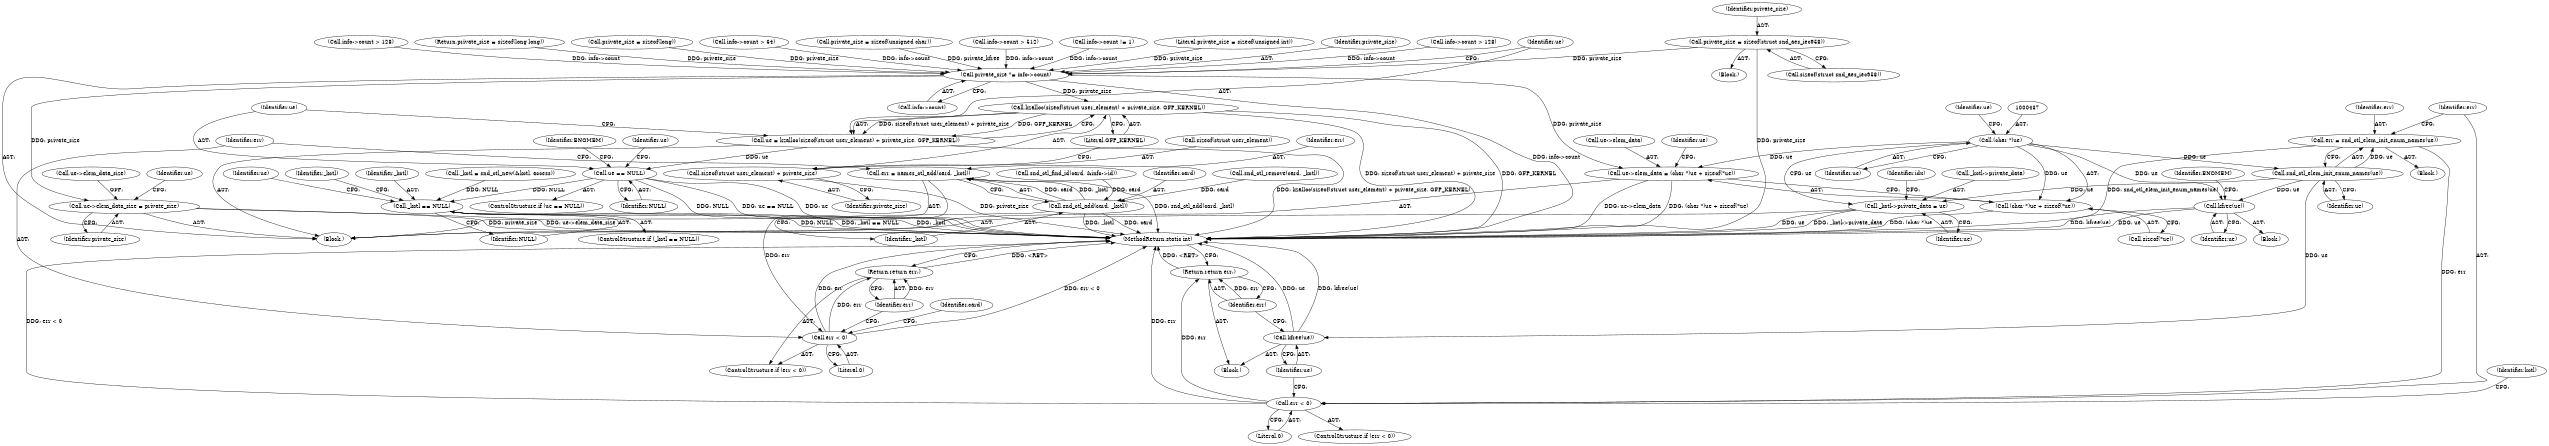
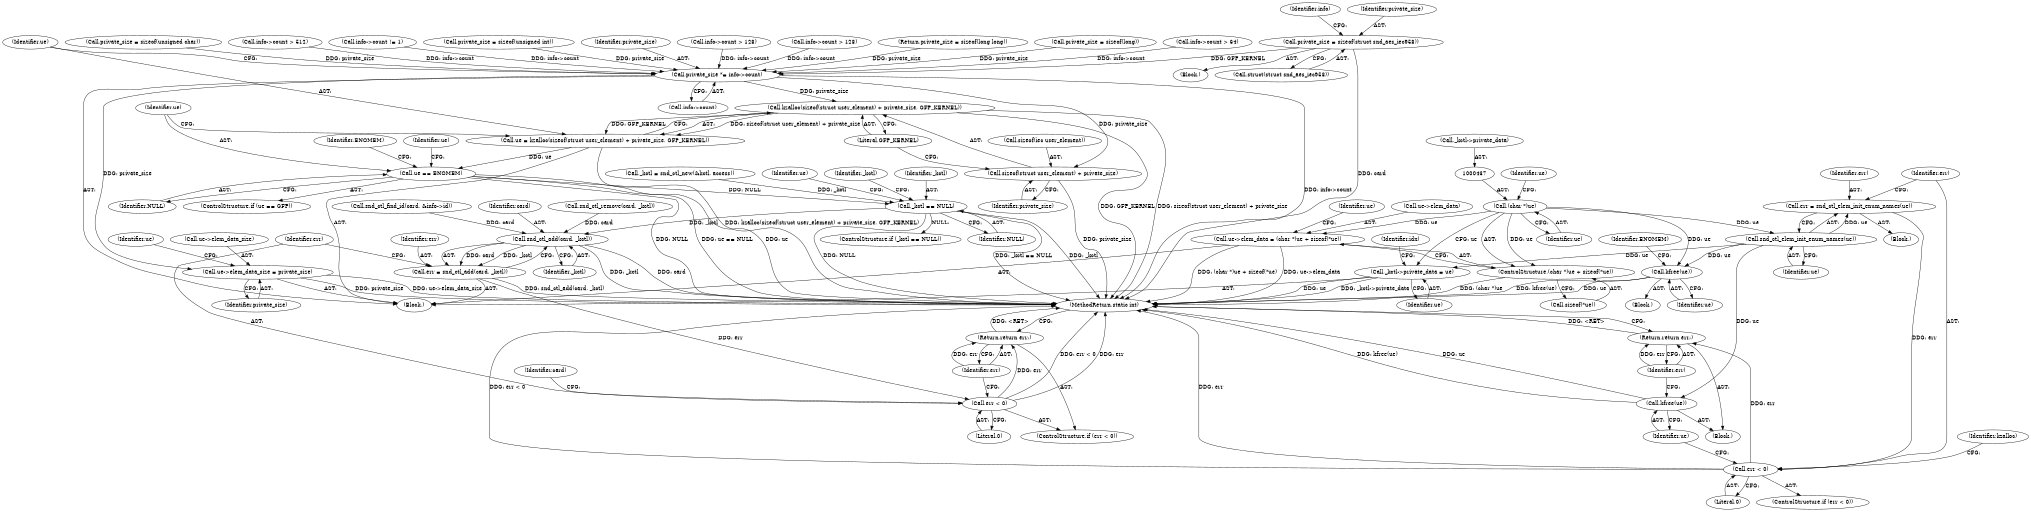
node "(Identifier,info)": added
node "(Literal,private_size = sizeof(unsigned int))": label "(Literal,private_size = sizeof(unsigned int))" -> "(Call,private_size = sizeof(unsigned int))"
edge "(Call,private_size = sizeof(unsigned char))" -> "(Call,private_size *= info->count)": label "DDG: private_kfree" -> "DDG: private_size"
edge "(Call,private_size = sizeof(struct snd_aes_iec958))" -> "(Call,private_size *= info->count)": label "DDG: private_size" -> "DDG: GFP_KERNEL"
node "(Call,sizeof(struct snd_aes_iec958))": label "(Call,sizeof(struct snd_aes_iec958))" -> "(Call,struct(struct snd_aes_iec958))"
edge "(Call,private_size *= info->count)" -> "(Call,ue->elem_data = (char *)ue + sizeof(*ue))": now "(Call,private_size *= info->count)" -> "(Call,sizeof(struct user_element) + private_size)"
node "(Call,sizeof(struct user_element))": label "(Call,sizeof(struct user_element))" -> "(Call,sizeof(iec user_element))"
edge "(Call,private_size = sizeof(struct snd_aes_iec958))" -> "(MethodReturn,static int)": label "DDG: private_size" -> "DDG: card"
node "(Call,ue == NULL)": label "(Call,ue == NULL)" -> "(Call,ue == ENOMEM)"
node "(Call,err = names_ctl_add(card, _kctl))": label "(Call,err = names_ctl_add(card, _kctl))" -> "(Call,err = snd_ctl_add(card, _kctl))"
edge "(Call,_kctl->private_data)" -> "(Call,_kctl->private_data = ue)": now "(Call,_kctl->private_data)" -> "1000437"
edge "(Call,ue->elem_data_size)" -> "(Call,ue->elem_data_size = private_size)": label "GFP: " -> "AST: "
edge "(Call,_kctl = snd_ctl_new(&kctl, access))" -> "(Call,_kctl == NULL)": label "DDG: NULL" -> "DDG: _kctl"
node "(ControlStructure,if (ue == NULL))": label "(ControlStructure,if (ue == NULL))" -> "(ControlStructure,if (ue == GFP))"
node "(Call,(char *)ue + sizeof(*ue))": label "(Call,(char *)ue + sizeof(*ue))" -> "(ControlStructure,(char *)ue + sizeof(*ue))"
edge "(Call,_kctl == NULL)" -> "(Call,snd_ctl_add(card, _kctl))": added, label "DDG: _kctl"
edge "(Call,_kctl == NULL)" -> "(ControlStructure,if (_kctl == NULL))": label "AST: " -> "NULL: "
edge "(Call,err = snd_ctl_elem_init_enum_names(ue))" -> "(MethodReturn,static int)": removed, label "DDG: snd_ctl_elem_init_enum_names(ue)"
node "(Identifier,kctl)": label "(Identifier,kctl)" -> "(Identifier,kzalloc)"
